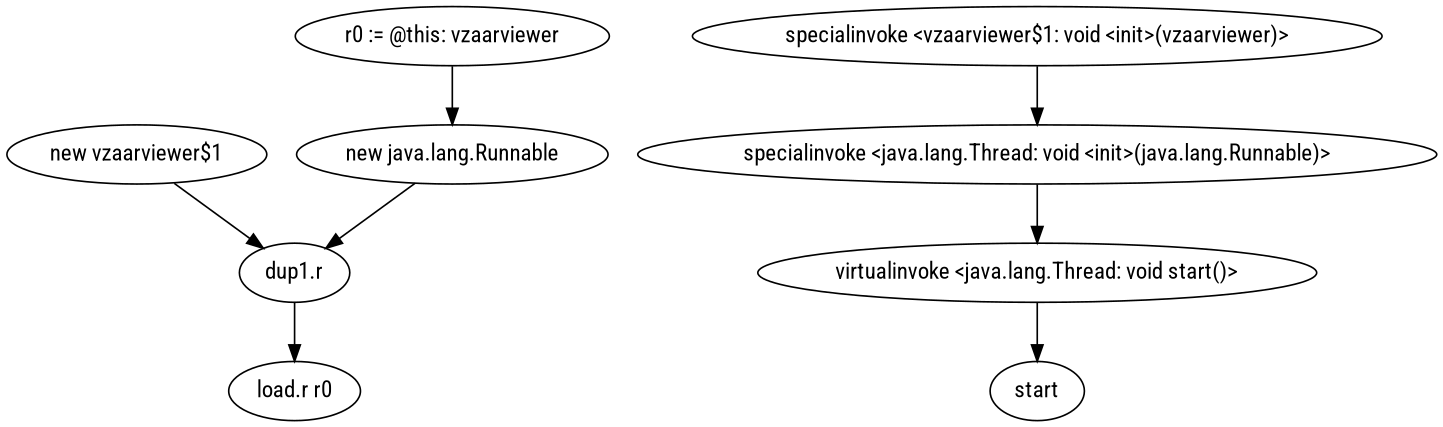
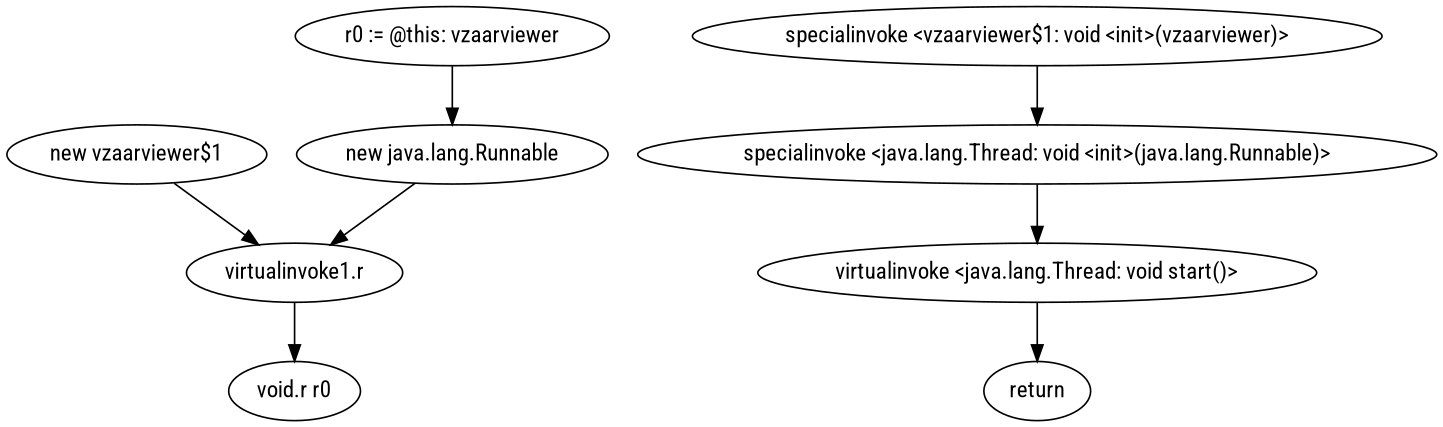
node "dup1.r": label "dup1.r" -> "virtualinvoke1.r"
node "load.r r0": label "load.r r0" -> "void.r r0"
node "start": label "start" -> "return"
